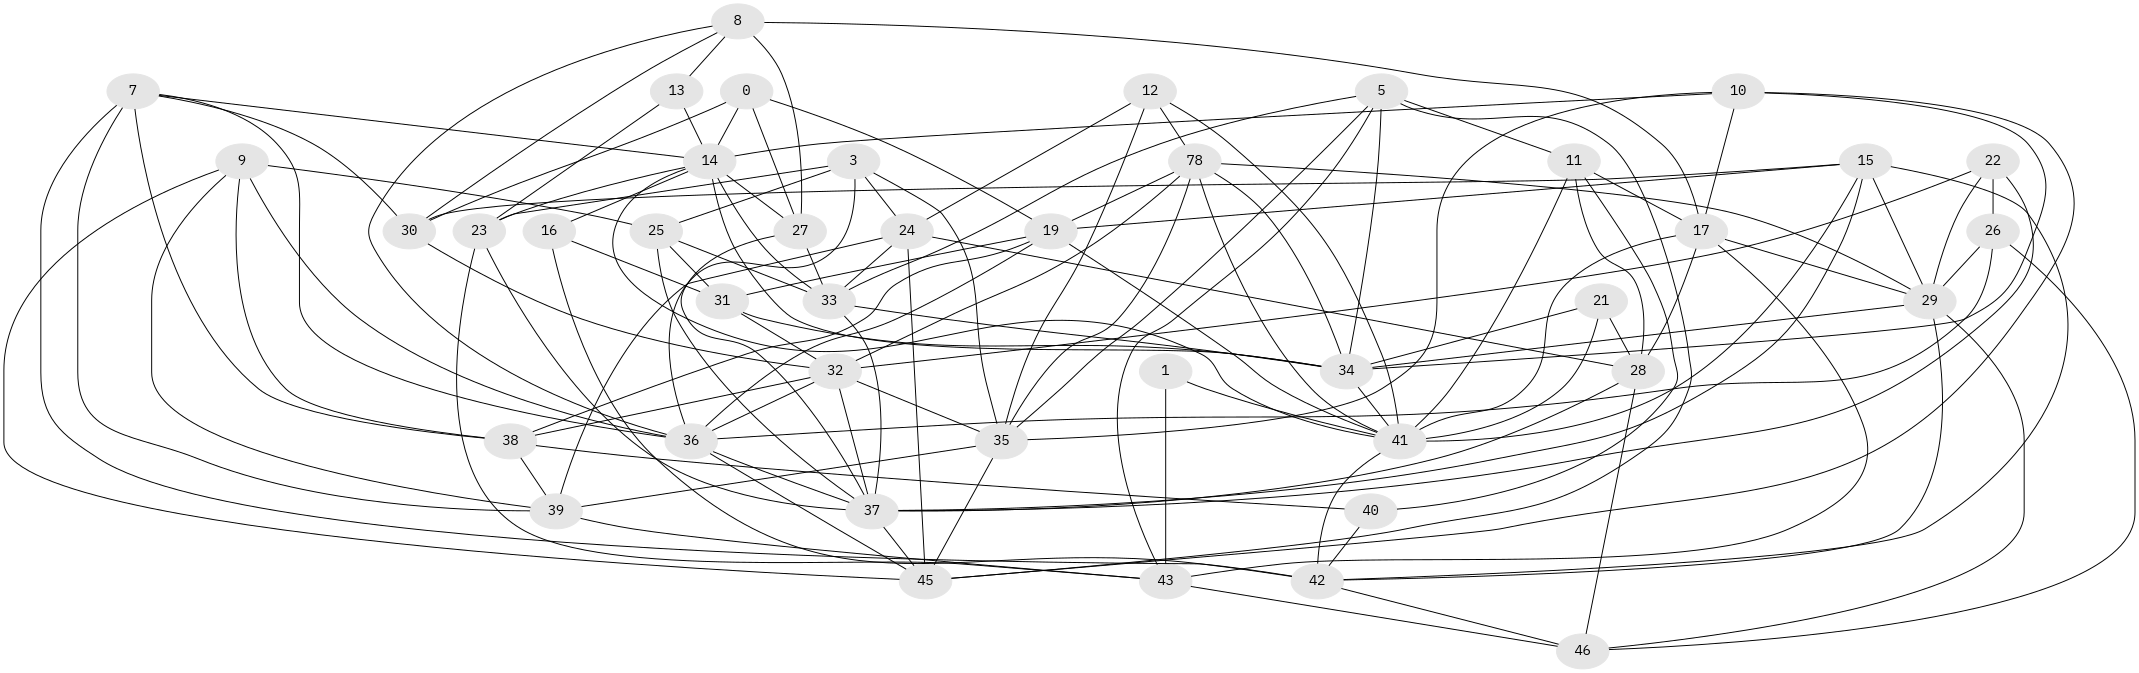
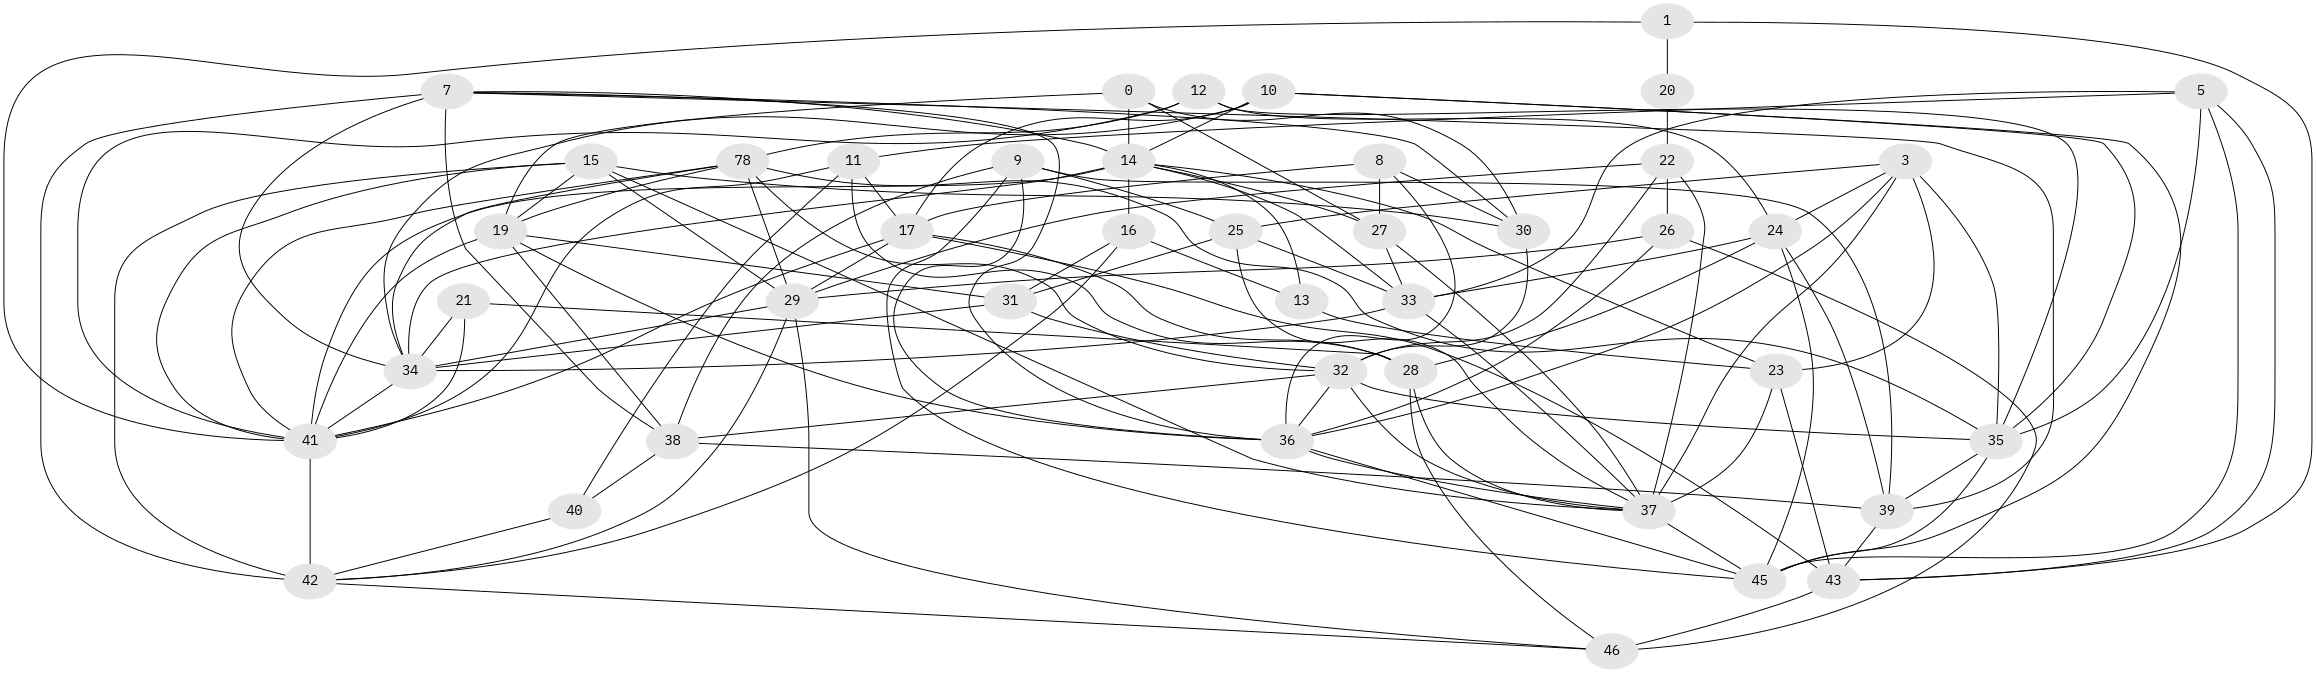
edge "8" -- "13": now "16" -- "13"
node "20": added
edge "5" -- "34": now "7" -- "34"
edge "3" -- "37": added
